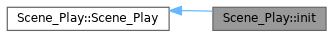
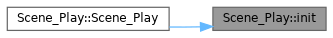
edge "Scene_Play::init" -> "Scene_Play::Scene_Play": reversed
